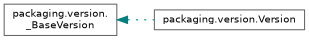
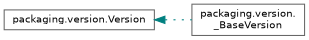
edge "packaging.version.Version" -> "packaging.version. _BaseVersion": reversed
